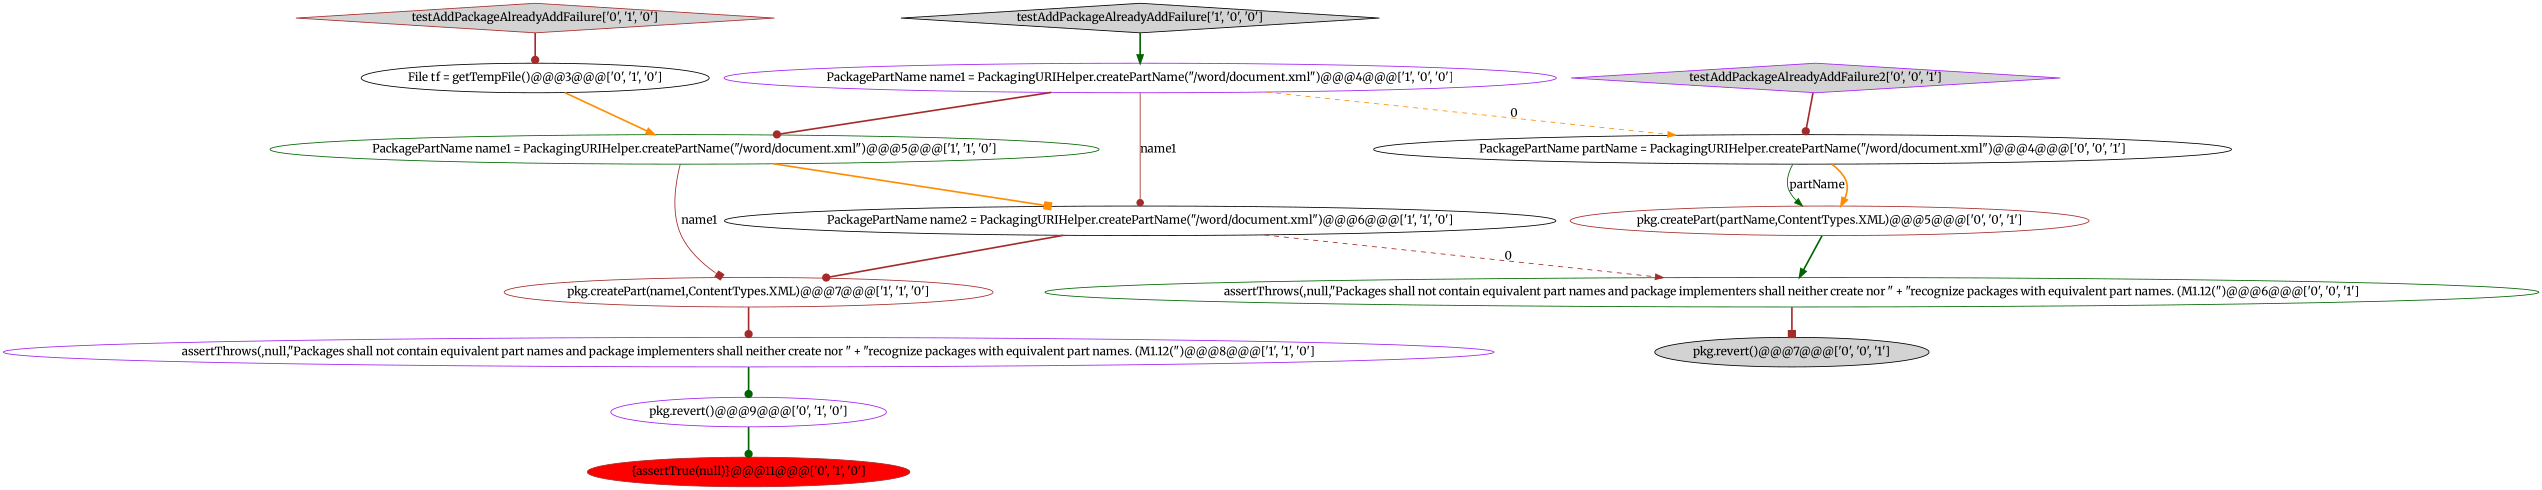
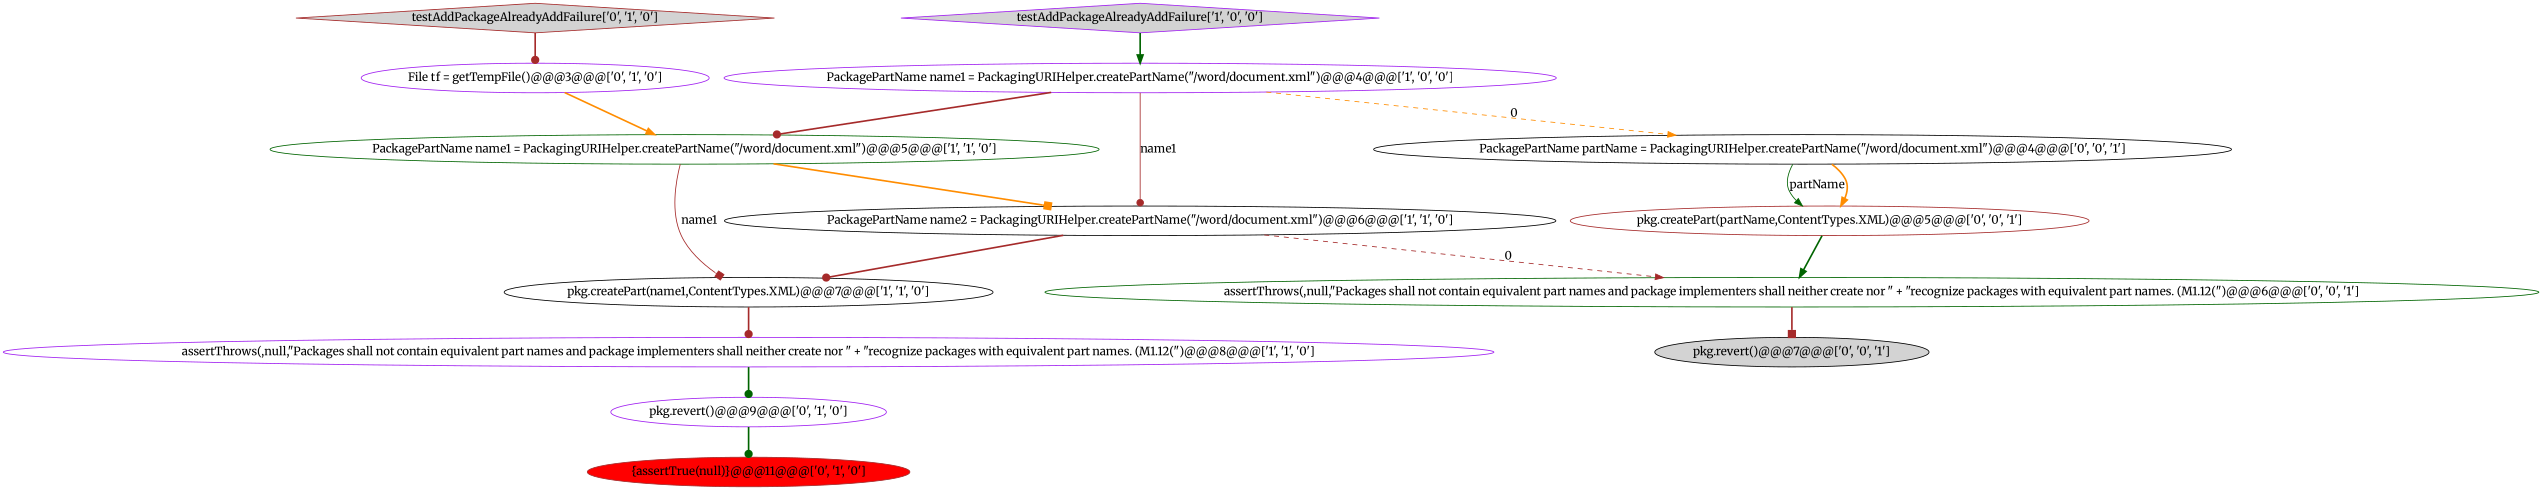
node "testAddPackageAlreadyAddFailure['1', '0', '0']": color black -> purple
node "File tf = getTempFile()@@@3@@@['0', '1', '0']": color black -> purple
node "testAddPackageAlreadyAddFailure2['0', '0', '1']": removed
node "pkg.createPart(name1,ContentTypes.XML)@@@7@@@['1', '1', '0']": color brown -> black
